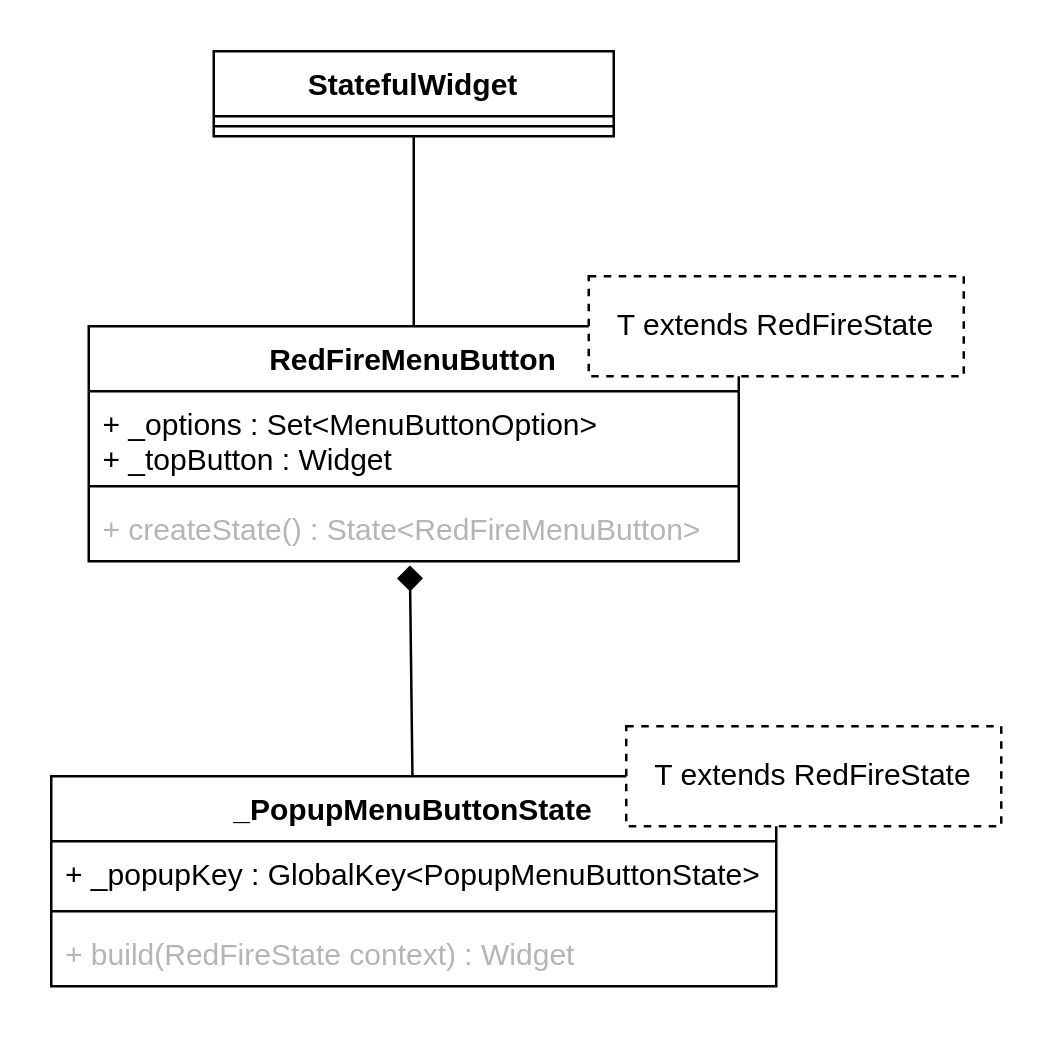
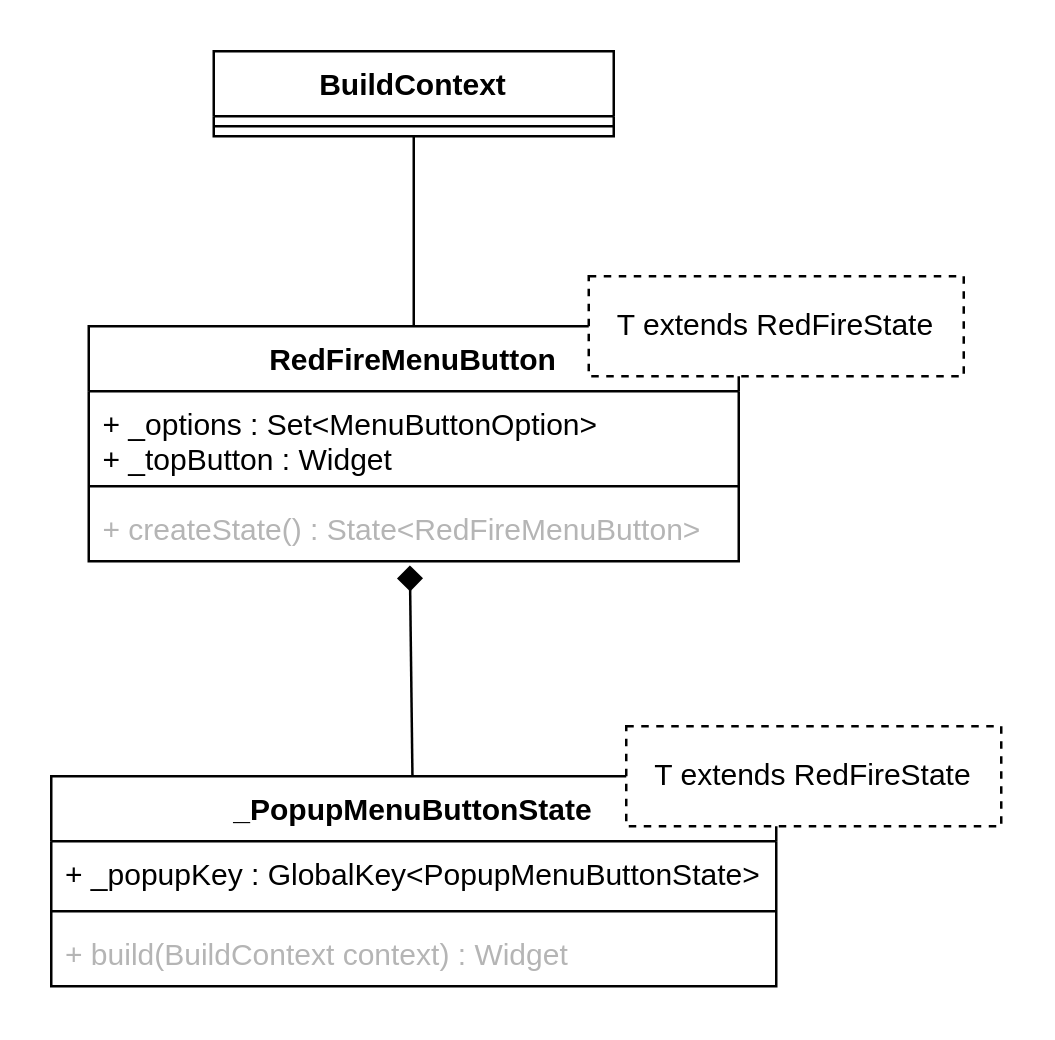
node "StatefulWidget": label "StatefulWidget" -> "BuildContext"
node "+ build(RedFireState context) : Widget": label "+ build(RedFireState context) : Widget" -> "+ build(BuildContext context) : Widget"
